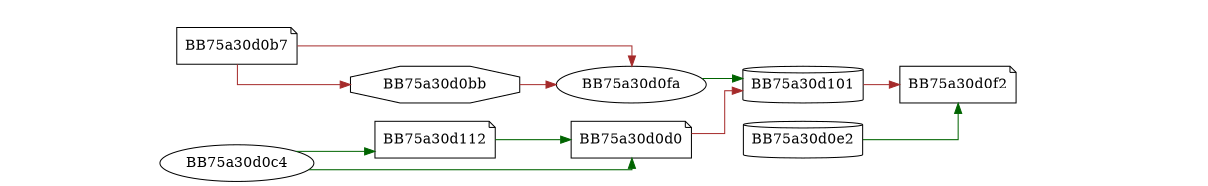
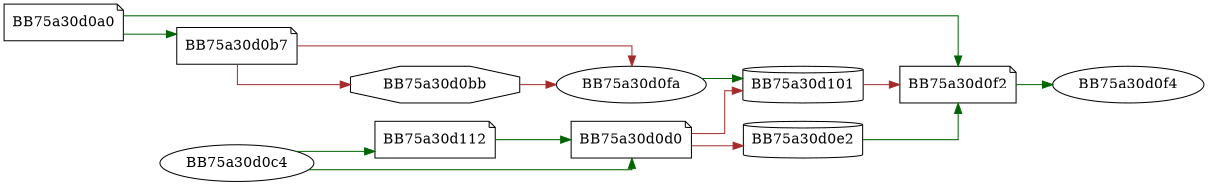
node "BB75a30d0a0": added
node "BB75a30d0f4": added
edge "BB75a30d0d0" -> "BB75a30d0e2": added
